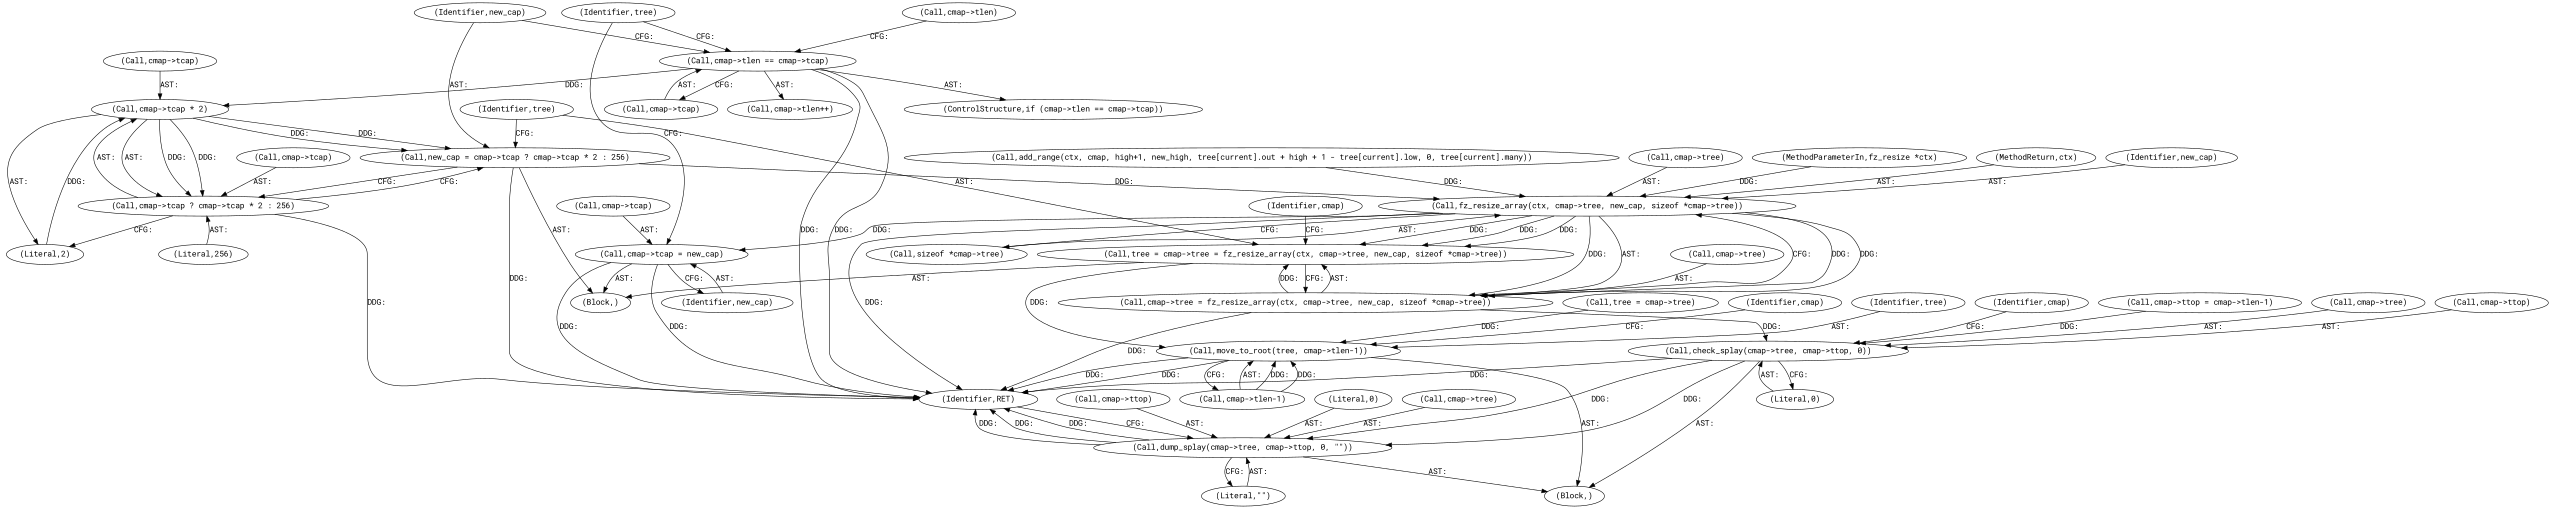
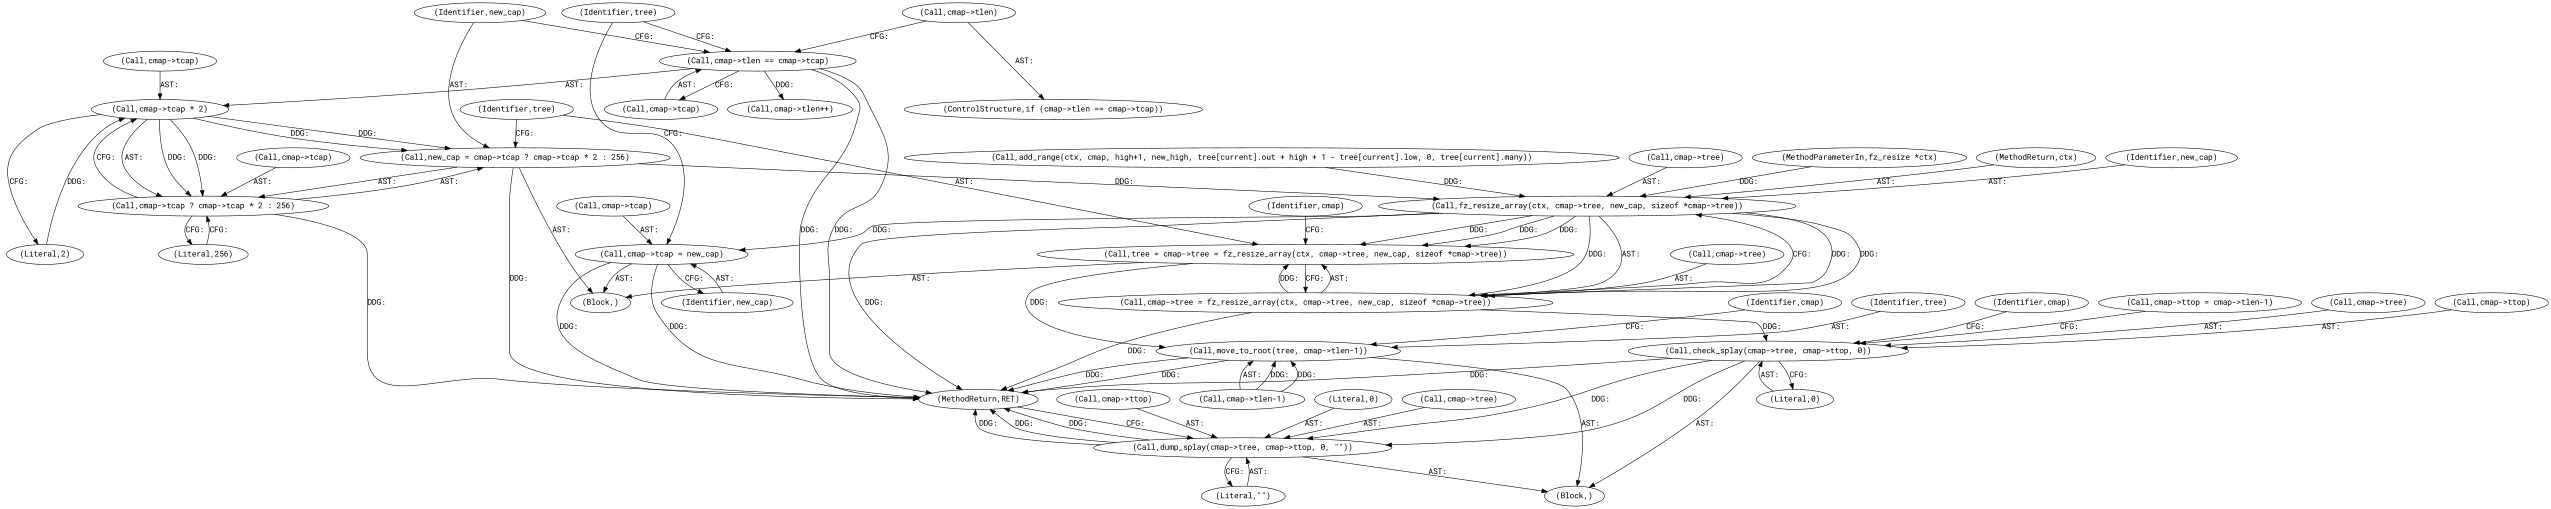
edge "(Call,cmap->tlen == cmap->tcap)" -> "(ControlStructure,if (cmap->tlen == cmap->tcap))": now "(Call,cmap->tlen)" -> "(ControlStructure,if (cmap->tlen == cmap->tcap))"
edge "(Call,cmap->tlen == cmap->tcap)" -> "(Call,cmap->tcap * 2)": label "DDG: " -> "AST: "
edge "(Call,cmap->tlen == cmap->tcap)" -> "(Call,cmap->tlen++)": label "AST: " -> "DDG: "
edge "(Call,cmap->tcap ? cmap->tcap * 2 : 256)" -> "(Call,cmap->tcap * 2)": label "AST: " -> "CFG: "
edge "(Call,cmap->tcap * 2)" -> "(Literal,2)": label "AST: " -> "CFG: "
edge "(Call,new_cap = cmap->tcap ? cmap->tcap * 2 : 256)" -> "(Call,cmap->tcap ? cmap->tcap * 2 : 256)": label "CFG: " -> "AST: "
edge "(Call,cmap->tcap ? cmap->tcap * 2 : 256)" -> "(Call,new_cap = cmap->tcap ? cmap->tcap * 2 : 256)": label "CFG: " -> "AST: "
edge "(Call,cmap->tcap ? cmap->tcap * 2 : 256)" -> "(Literal,2)": now "(Call,cmap->tcap ? cmap->tcap * 2 : 256)" -> "(Literal,256)"
edge "(Literal,256)" -> "(Call,cmap->tcap ? cmap->tcap * 2 : 256)": label "AST: " -> "CFG: "
node "(Call,sizeof *cmap->tree)": removed
node "(Call,tree = cmap->tree)": removed
edge "(Call,cmap->ttop = cmap->tlen-1)" -> "(Call,check_splay(cmap->tree, cmap->ttop, 0))": label "DDG: " -> "CFG: "
edge "(Call,move_to_root(tree, cmap->tlen-1))" -> "(Call,cmap->tlen-1)": removed, label "CFG:"
node "(Identifier,RET)": label "(Identifier,RET)" -> "(MethodReturn,RET)"
